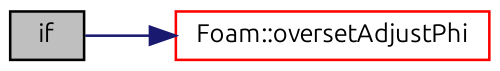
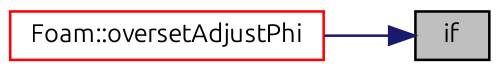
edge "if" -> "Foam::oversetAdjustPhi": reversed
